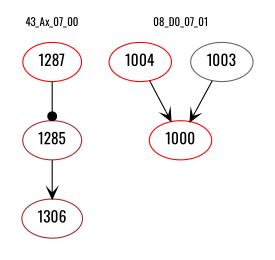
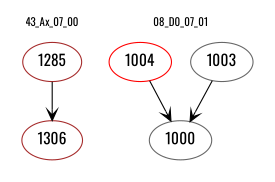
node "1287": removed
node "1000": color red -> gray40
